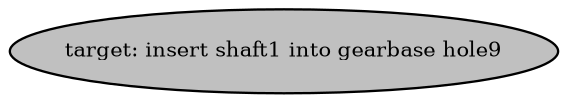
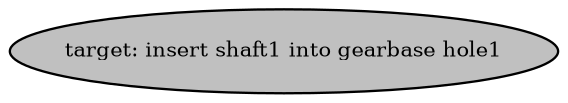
node "target: insert shaft1 into gearbase hole9": label "target: insert shaft1 into gearbase hole9" -> "target: insert shaft1 into gearbase hole1"
